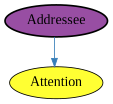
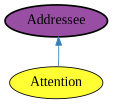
edge "Addressee" -> "Attention": reversed
